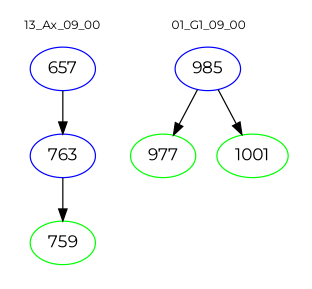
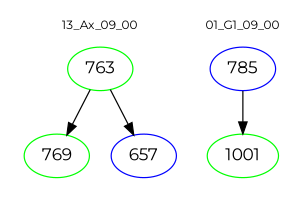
node "985": label "985" -> "785"
edge "657" -> "763": reversed
node "763": color blue -> green
node "977": removed
node "759": label "759" -> "769"
